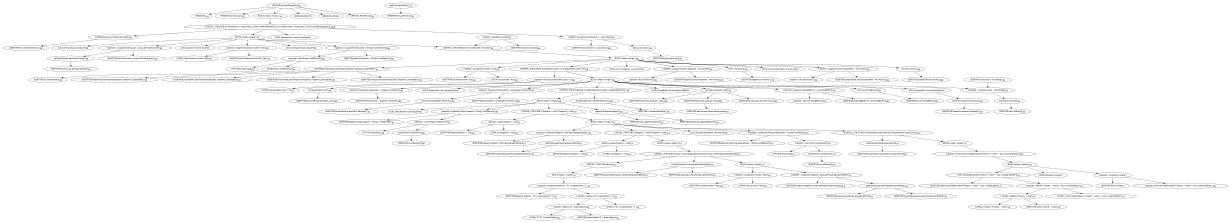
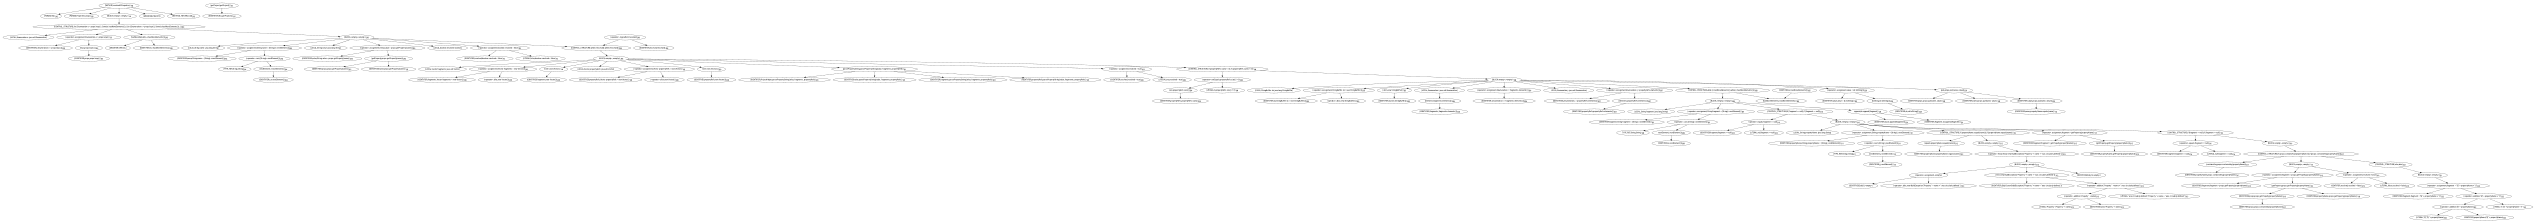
edge "(METHOD,resolveAllProperties)" -> "(MODIFIER,VIRTUAL)": now "(hasMoreElements,e.hasMoreElements())" -> "(MODIFIER,VIRTUAL)"
node "(IDENTIFIER,props,props.getProperty(name))": added
edge "(IDENTIFIER,value,value = sb.toString())" -> "(<operator>.assignment,value = sb.toString())": reversed
edge "(hasMoreElements,i.hasMoreElements())" -> "(IDENTIFIER,i,i.hasMoreElements())": reversed
edge "(containsKey,props.containsKey(propertyName))" -> "(IDENTIFIER,props,props.containsKey(propertyName))": now "(IDENTIFIER,props,props.getProperty(propertyName))" -> "(IDENTIFIER,props,props.containsKey(propertyName))"
